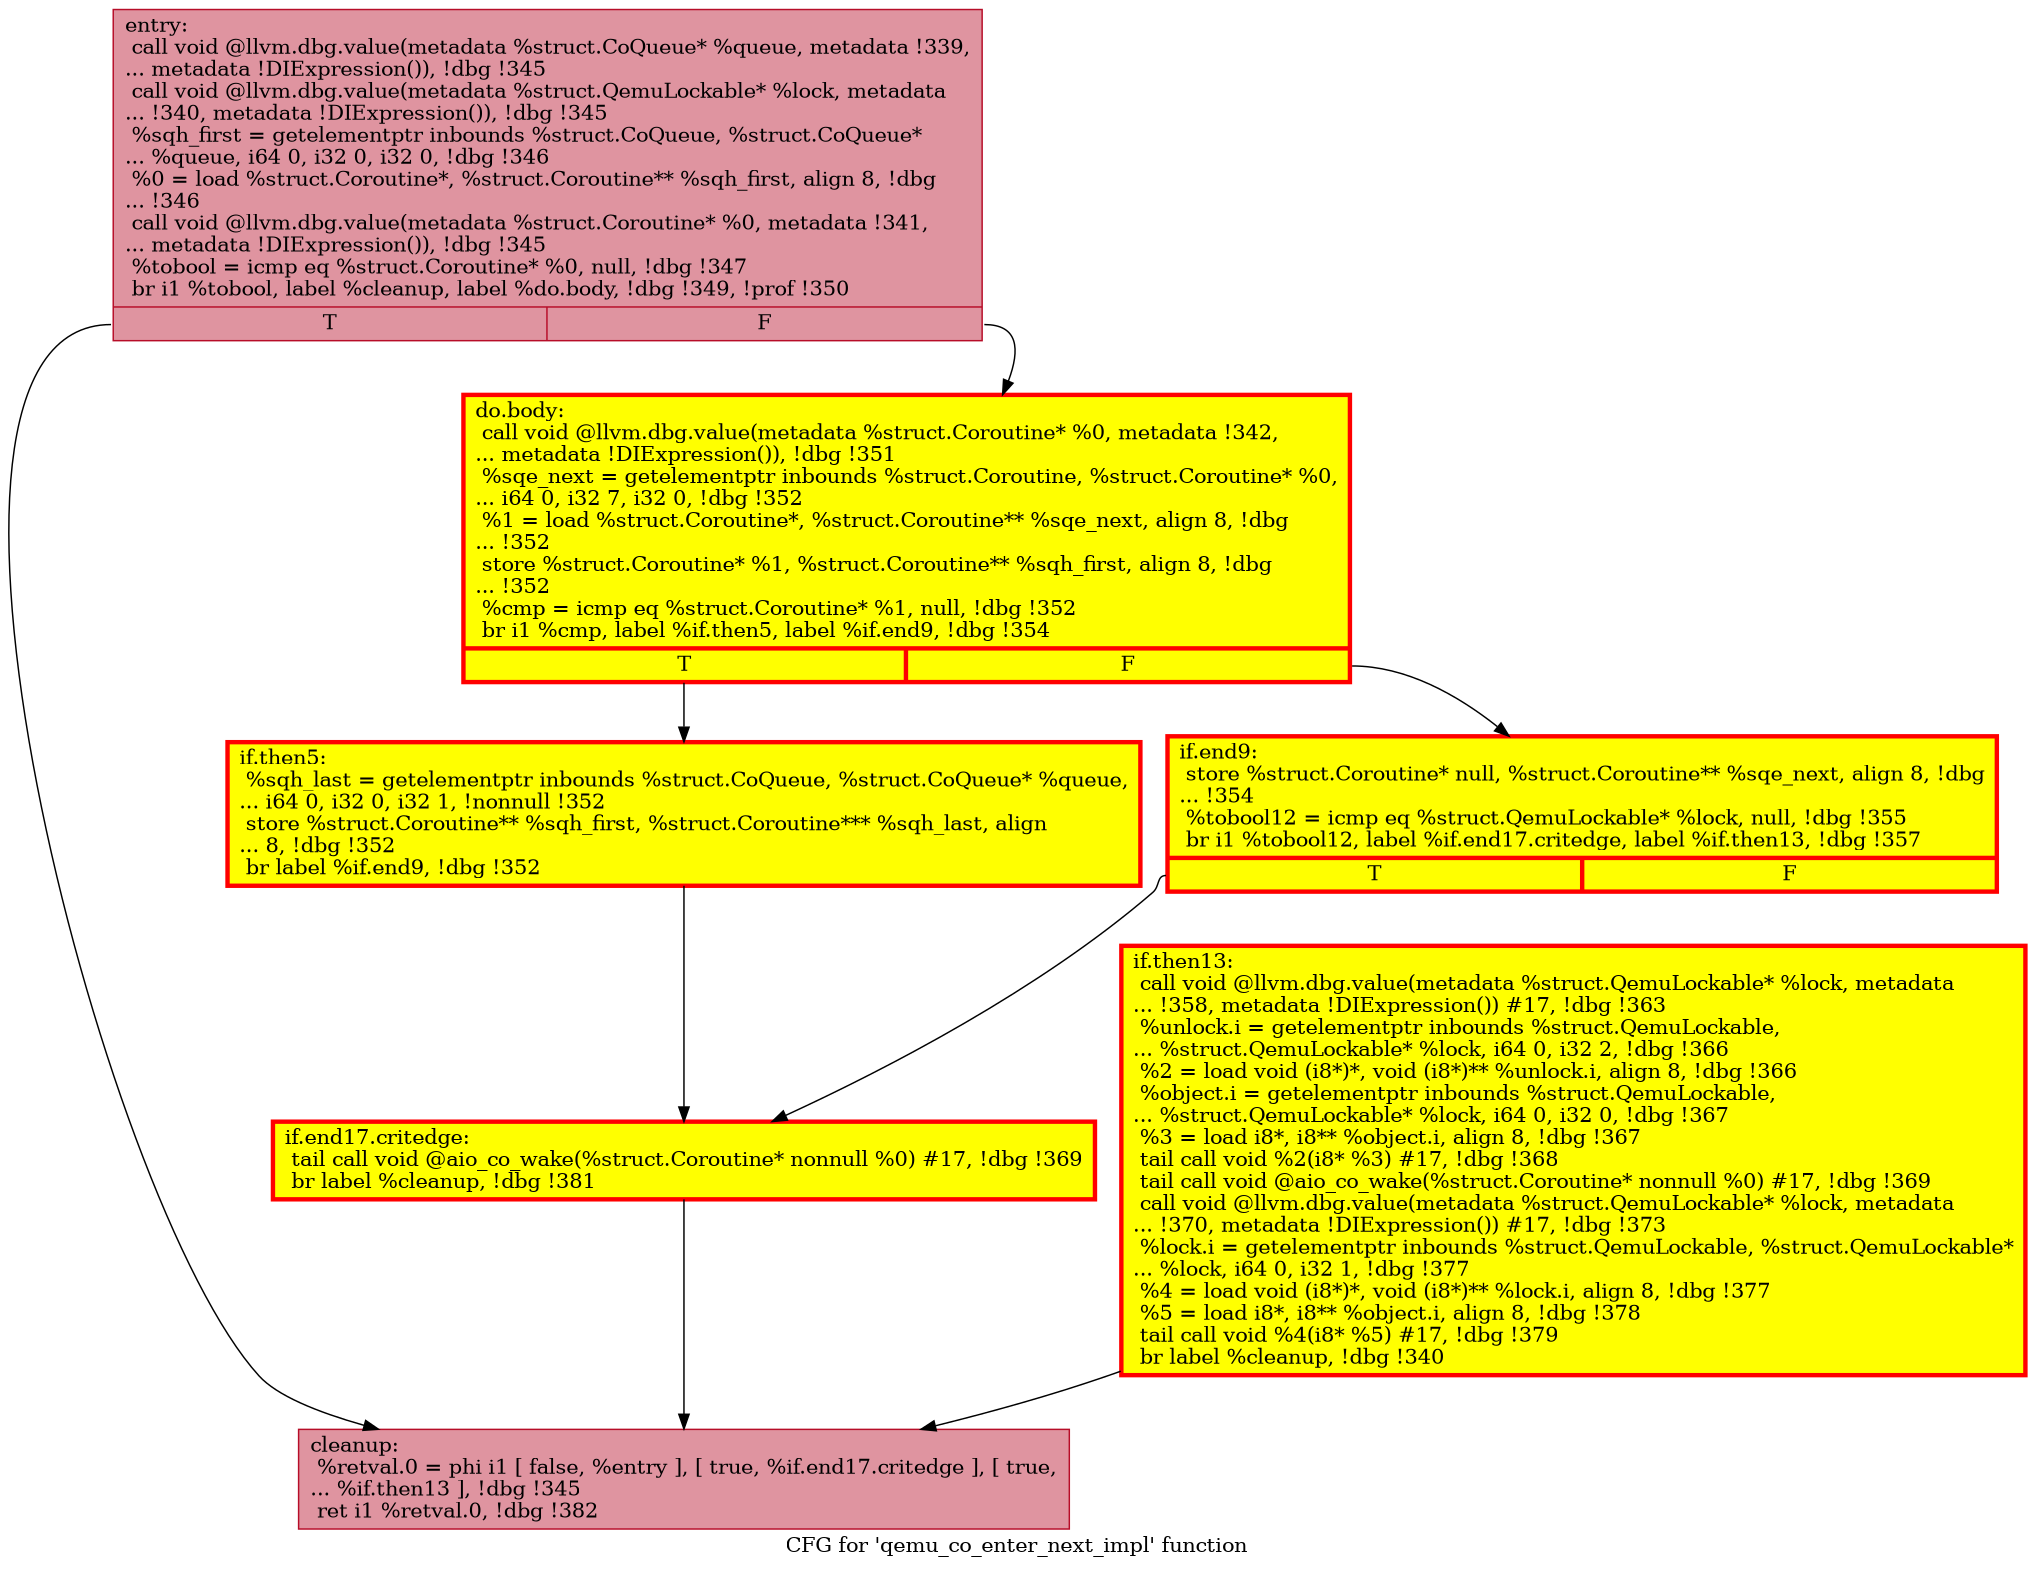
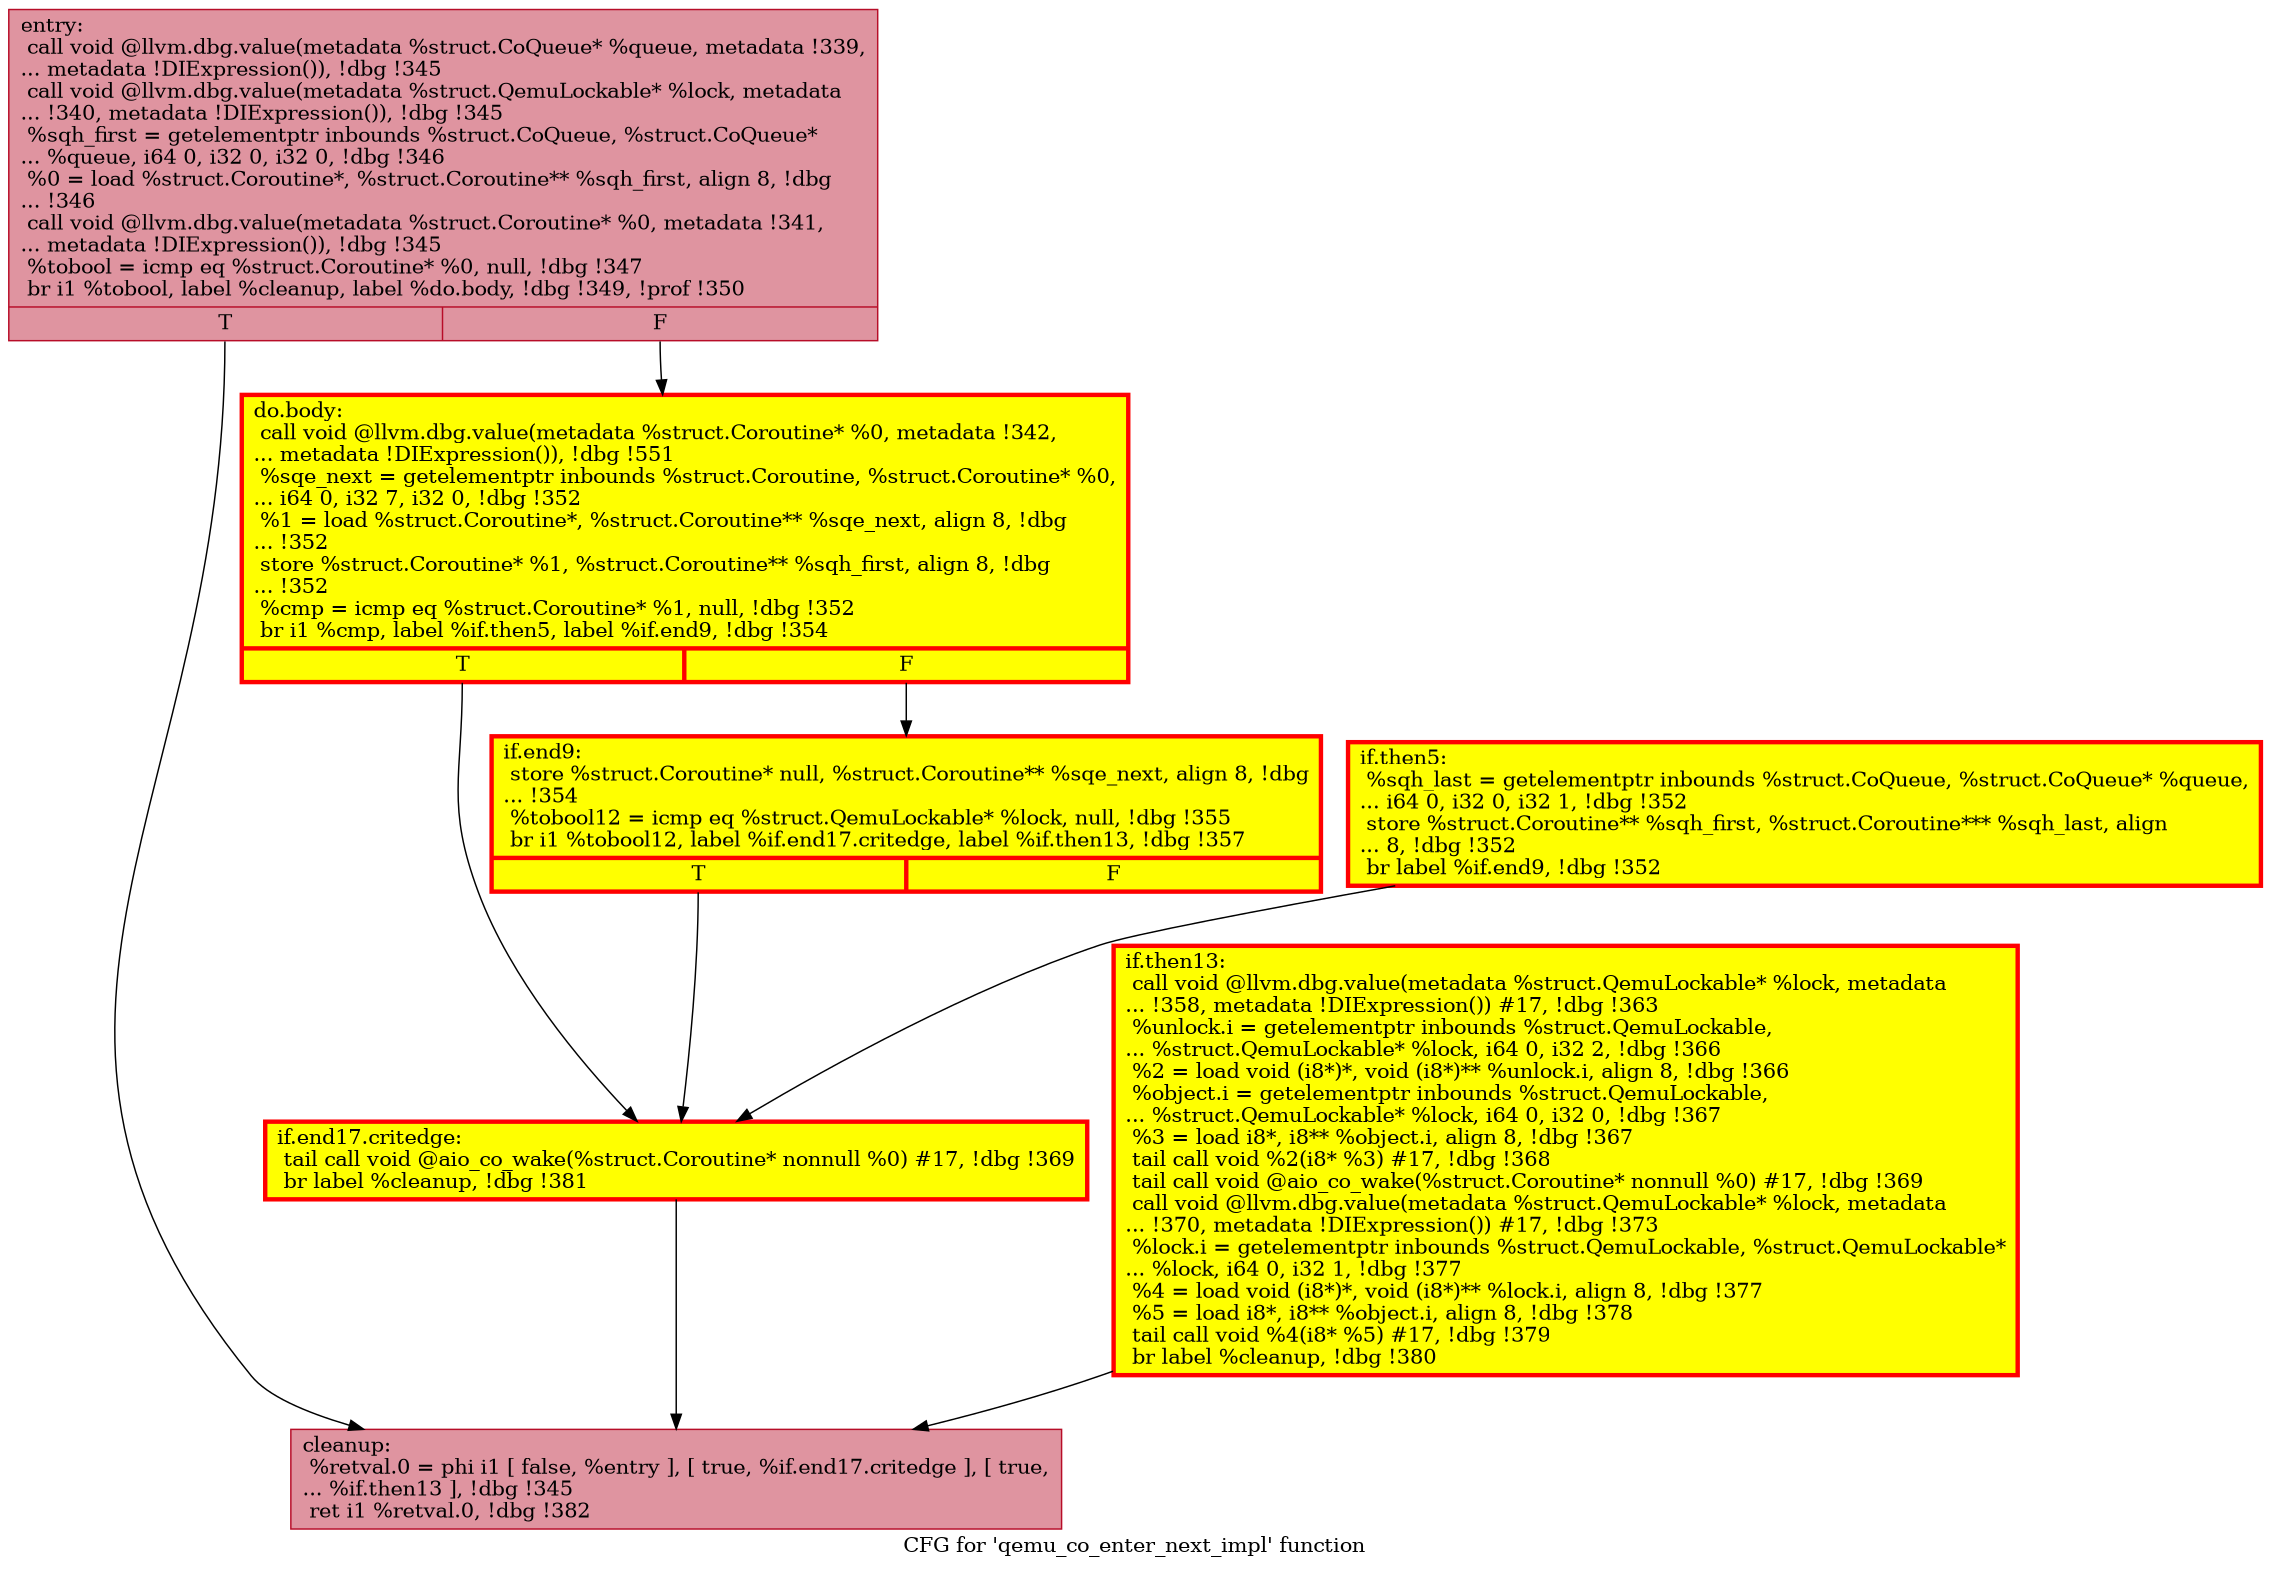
node "do.body:": text "... metadata !DIExpression()), !dbg !351" -> "... metadata !DIExpression()), !dbg !551"
edge "do.body:" -> "if.then5:": now "do.body:" -> "if.end17.critedge:"
node "if.then5:": text "... i64 0, i32 0, i32 1, !nonnull !352" -> "... i64 0, i32 0, i32 1, !dbg !352"
node "if.then13:": text "br label %cleanup, !dbg !340" -> "br label %cleanup, !dbg !380"
